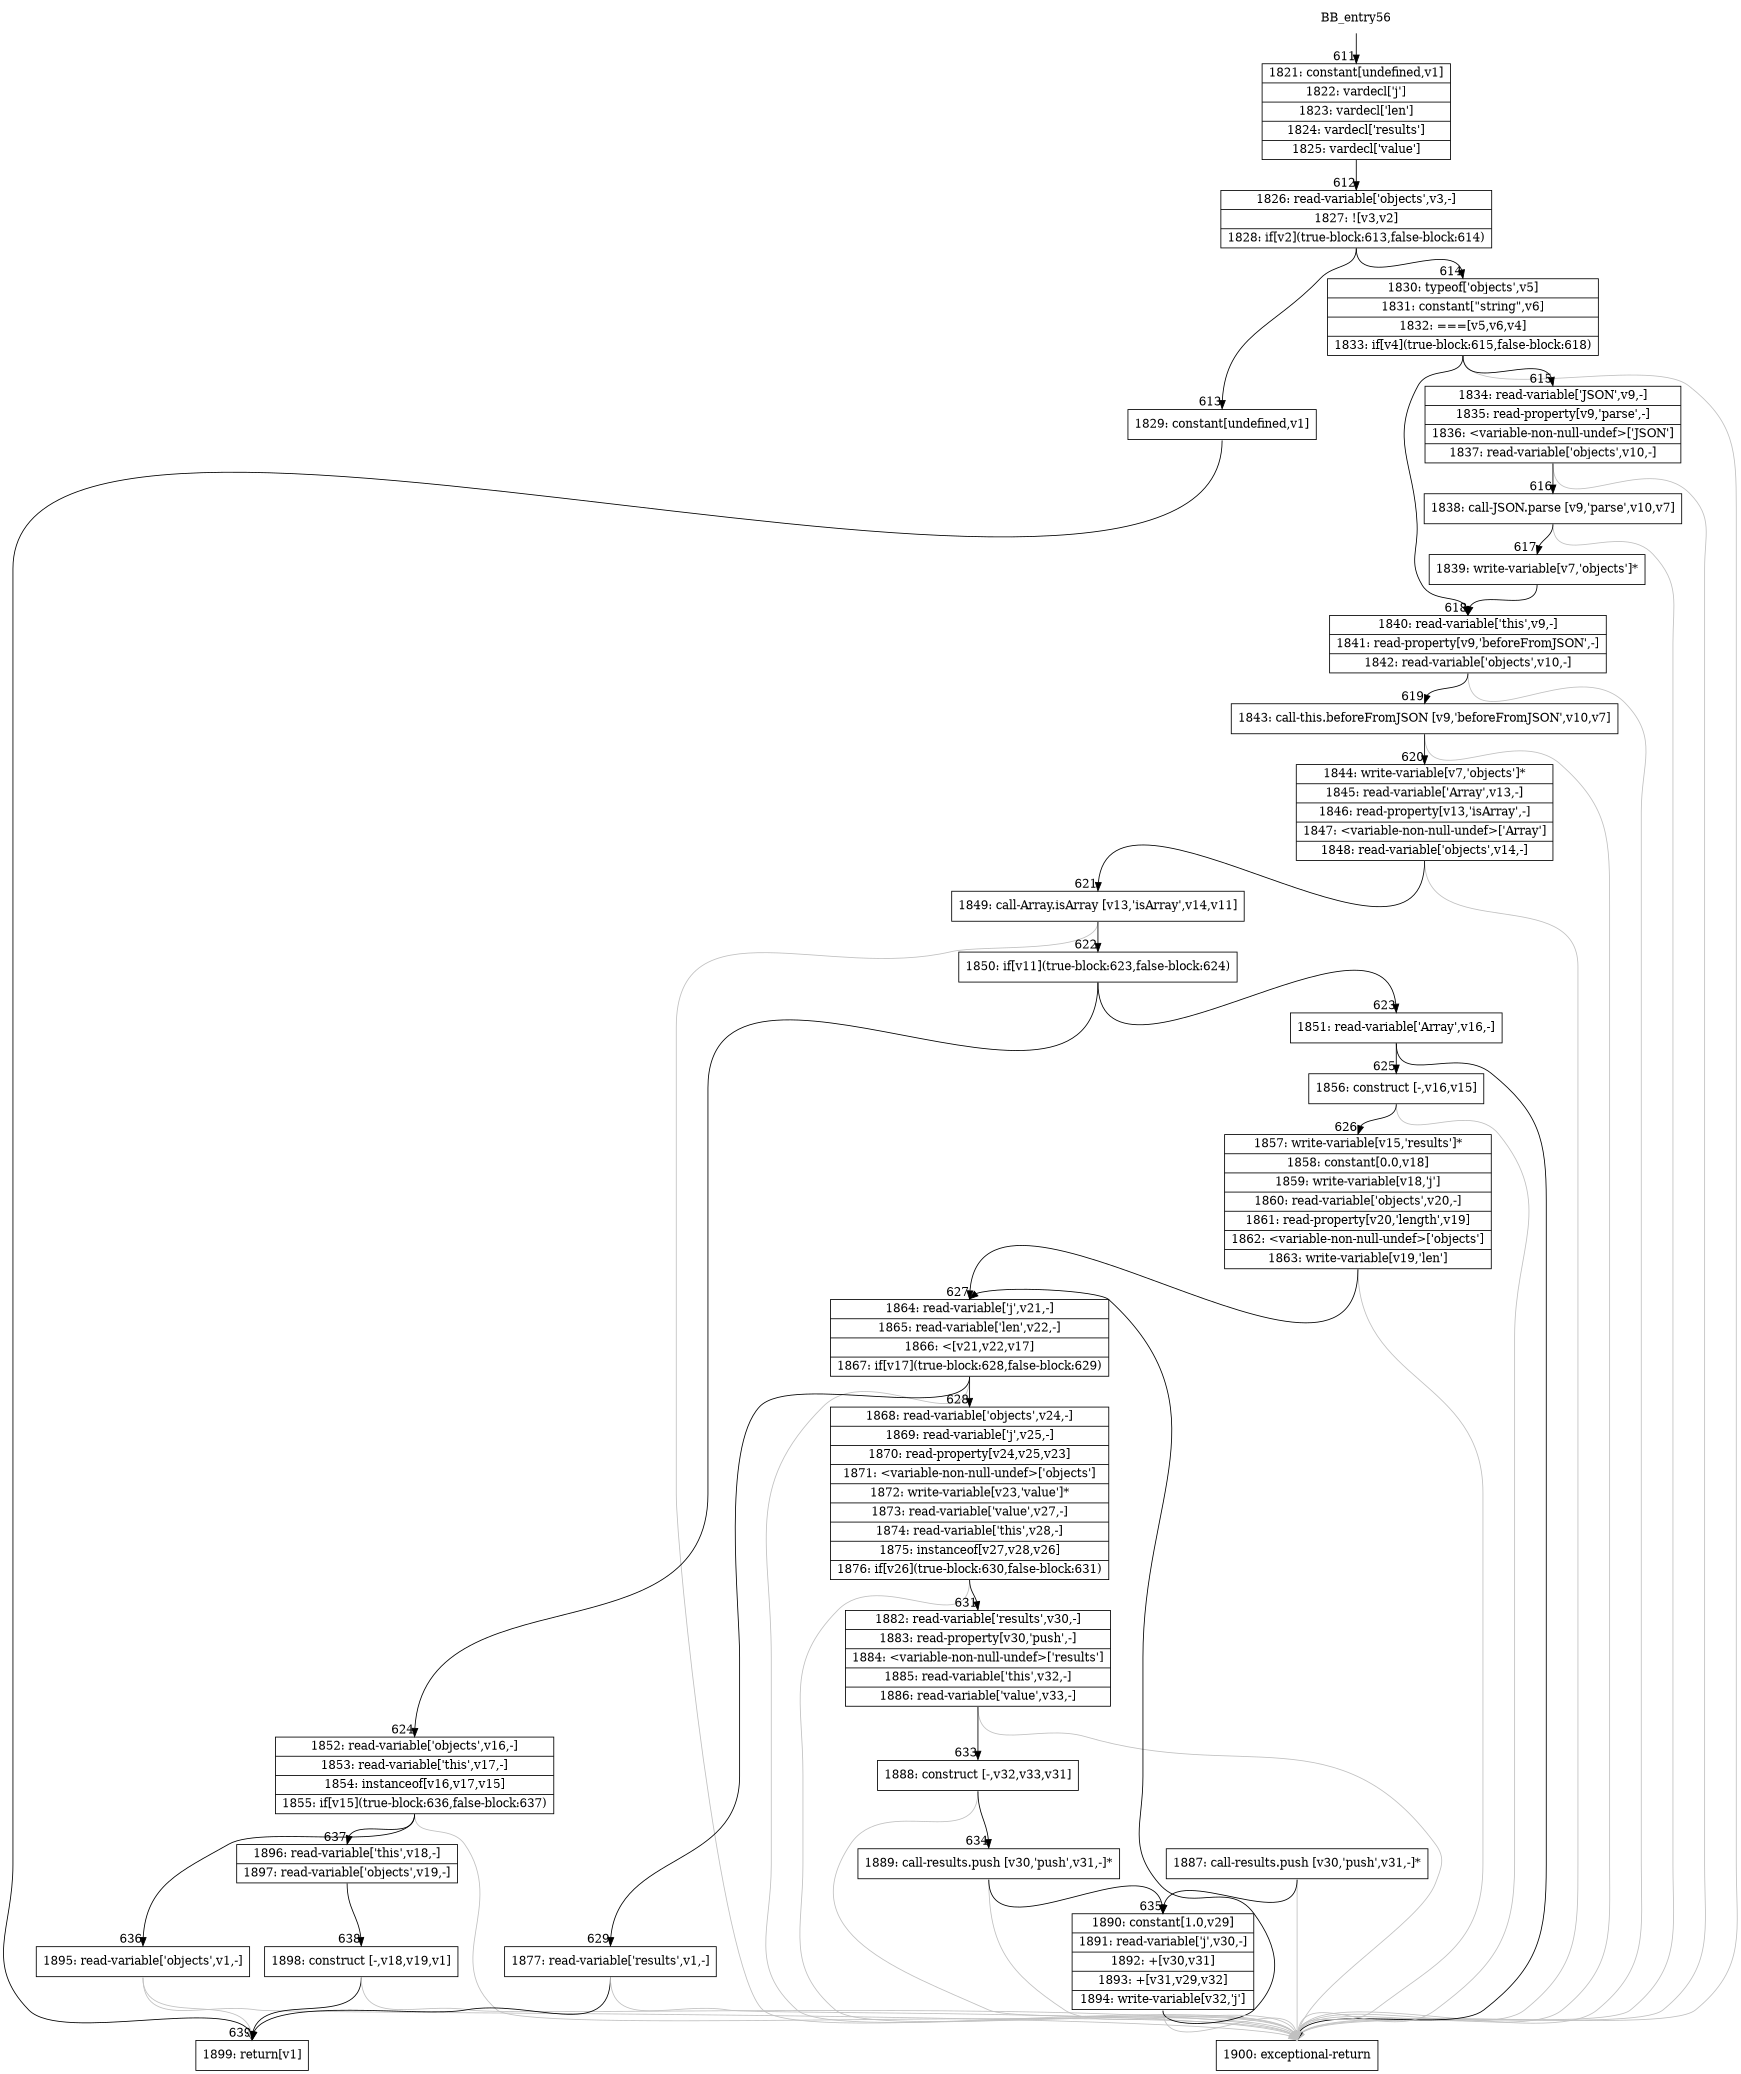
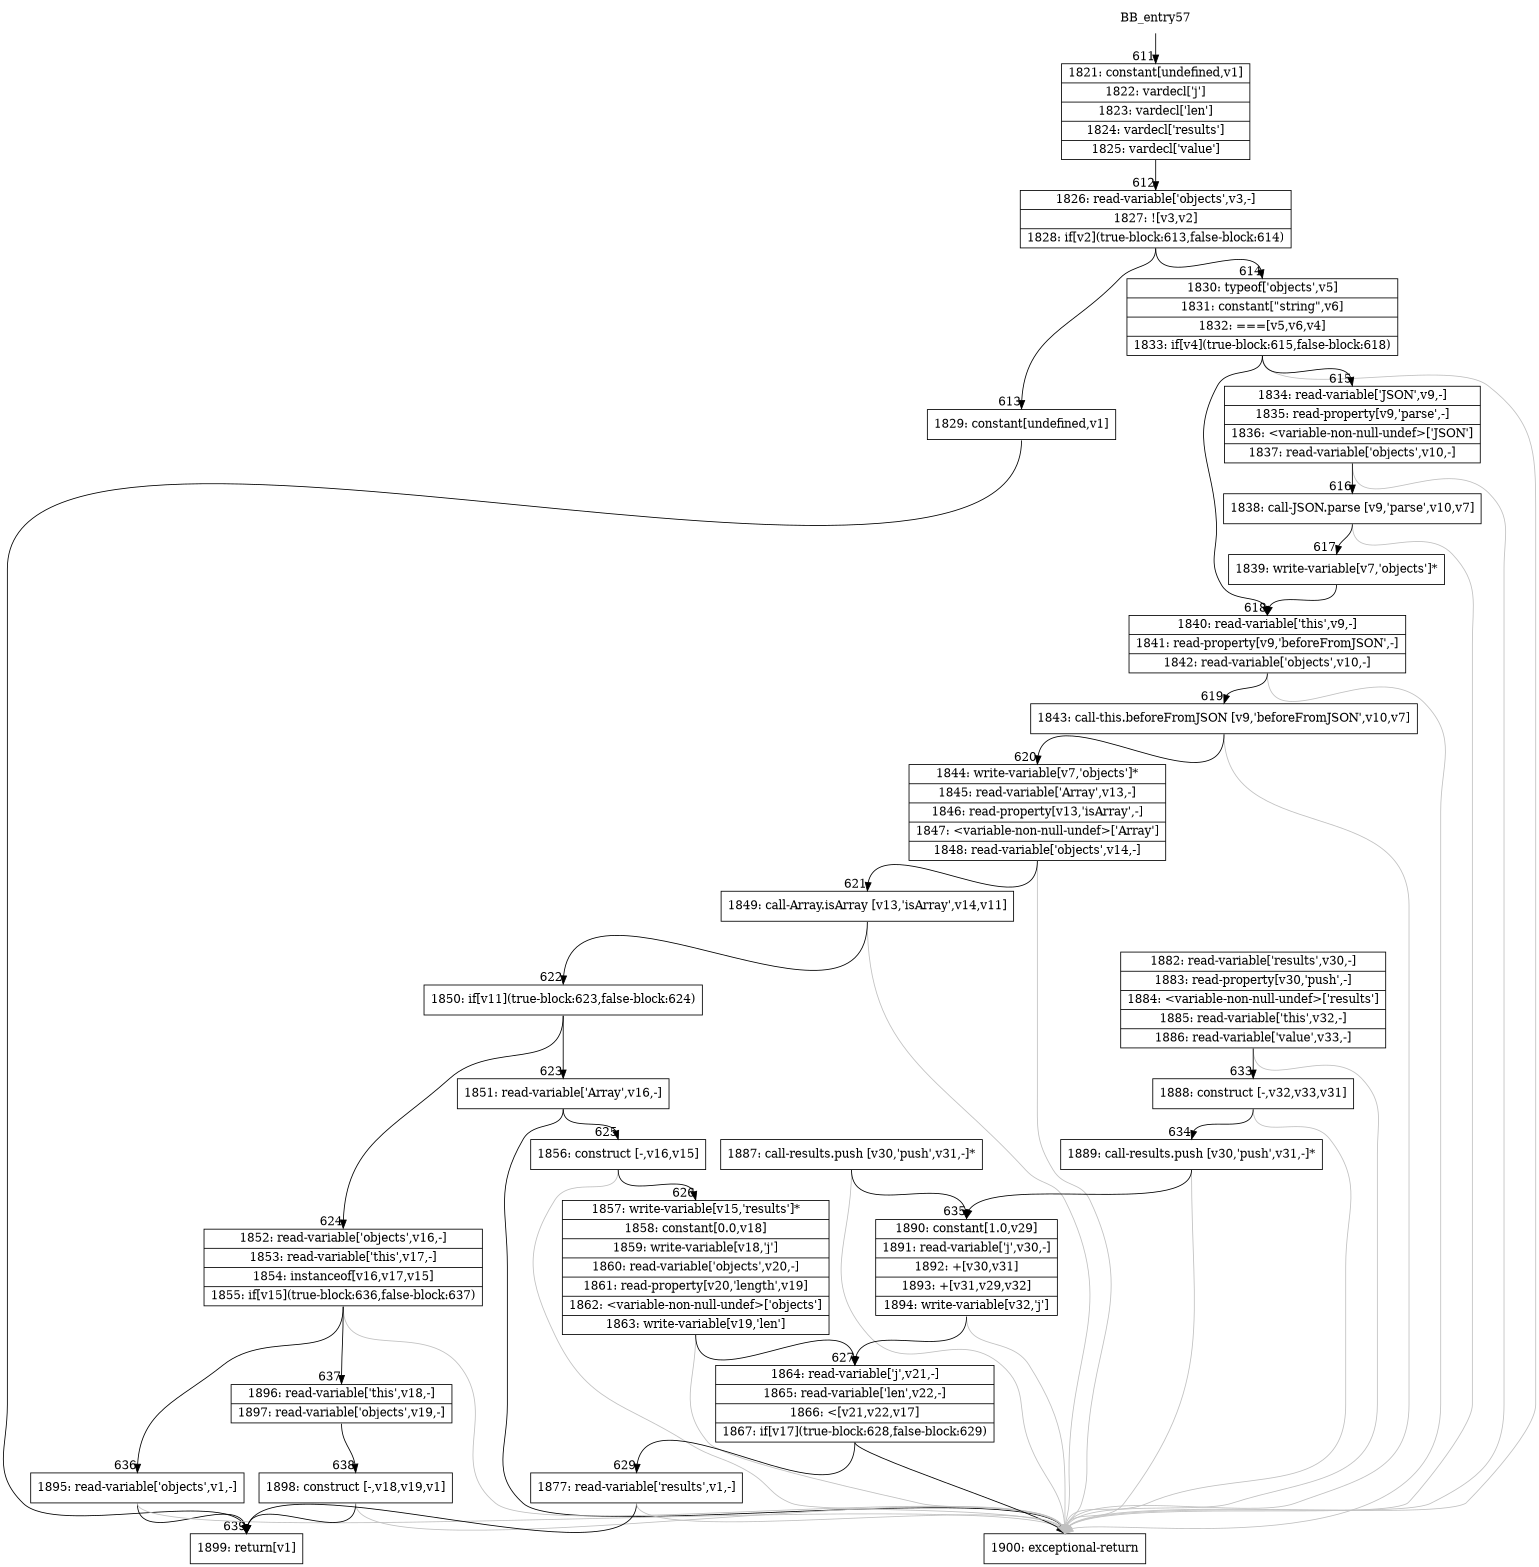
node "BB_entry56": label "BB_entry56" -> "BB_entry57"
node "1868: read-variable['objects',v24,-]": removed
edge "1864: read-variable['j',v21,-]" -> "1900: exceptional-return": color gray -> black
edge "1895: read-variable['objects',v1,-]" -> "1899: return[v1]": color gray -> black
